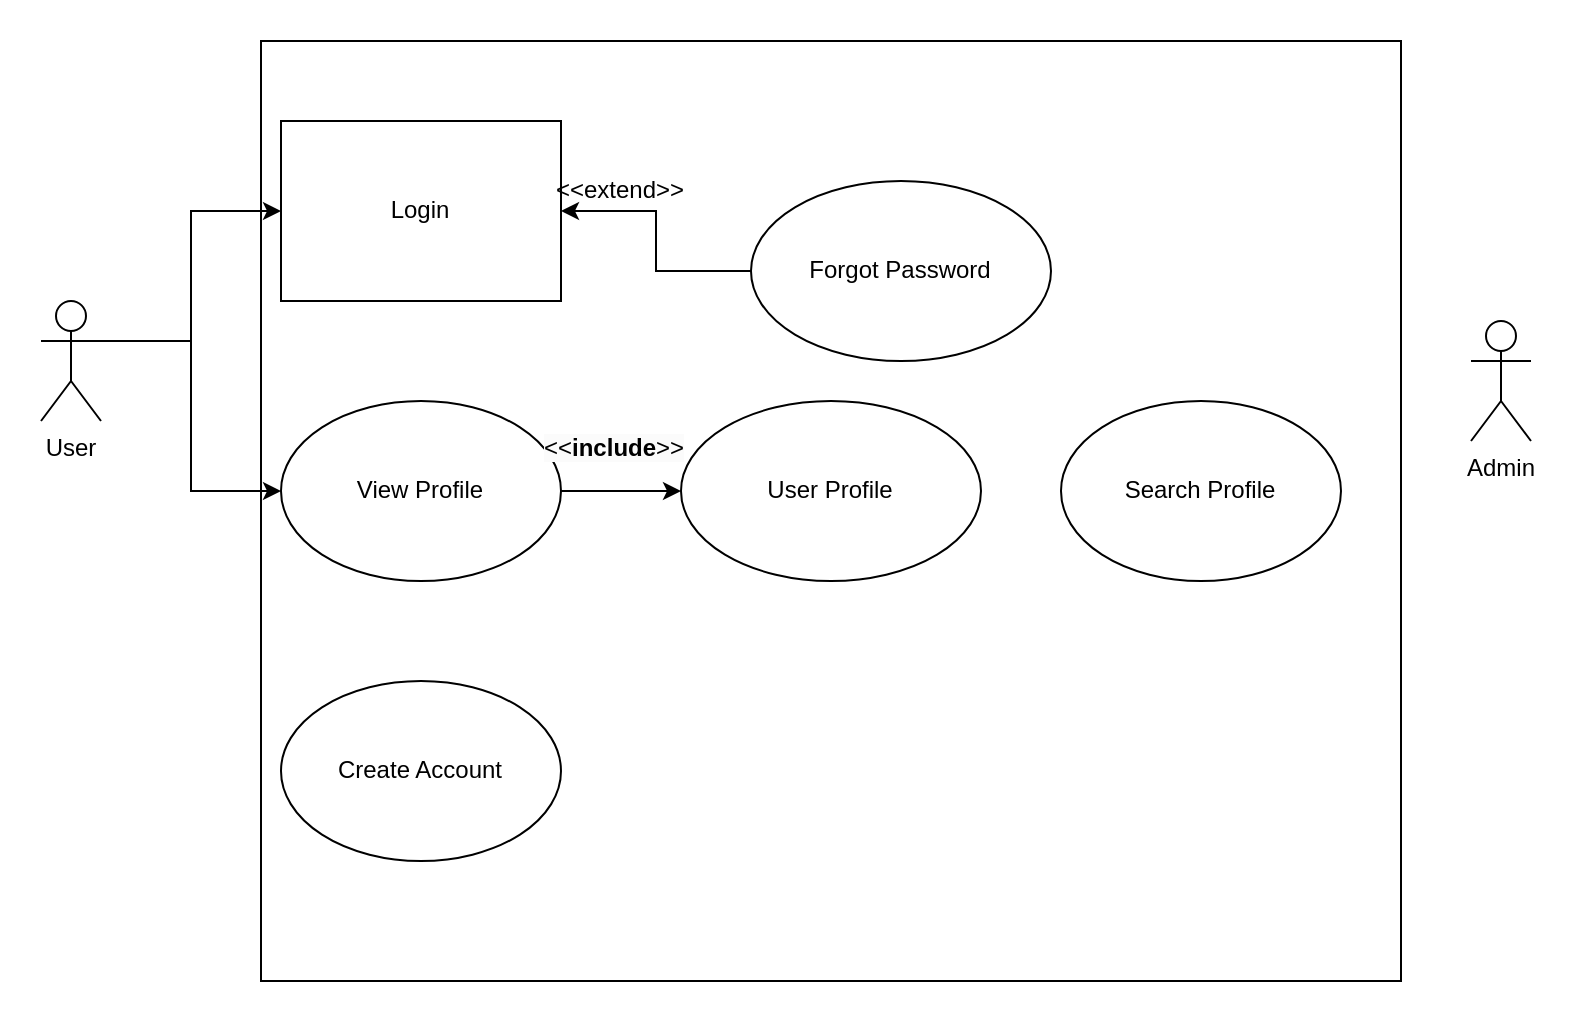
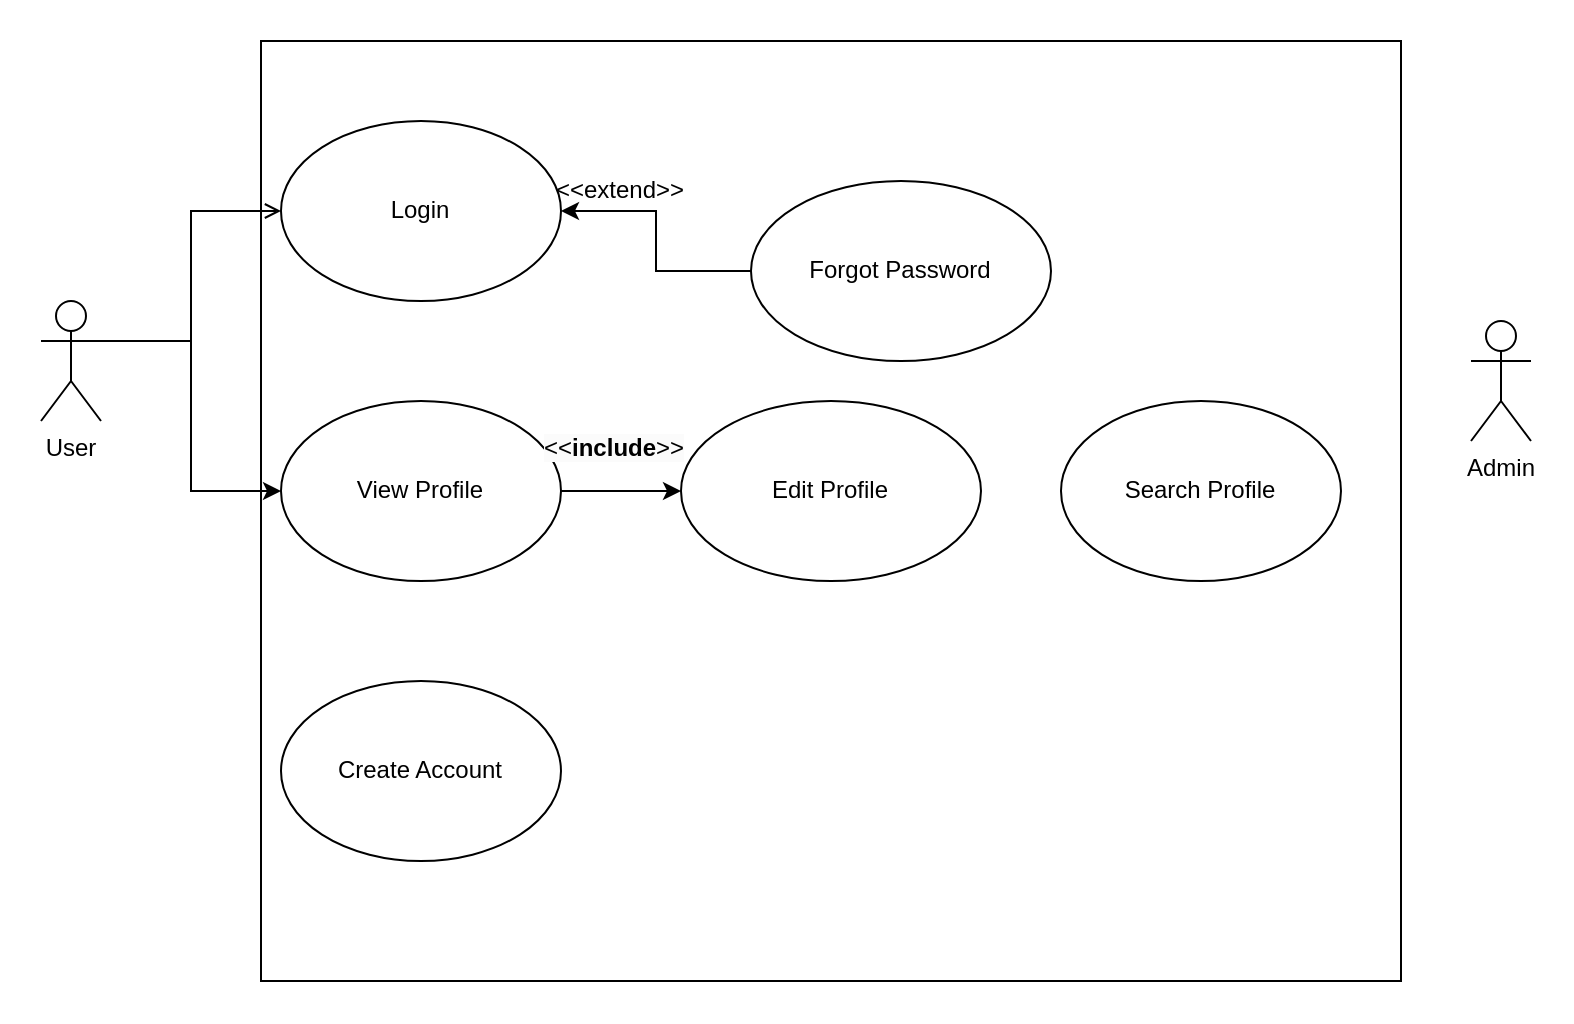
edge "User" -> "Login": arrowhead classic -> open
node "Login": shape rectangle -> ellipse
node "User Profile": label "User Profile" -> "Edit Profile"
